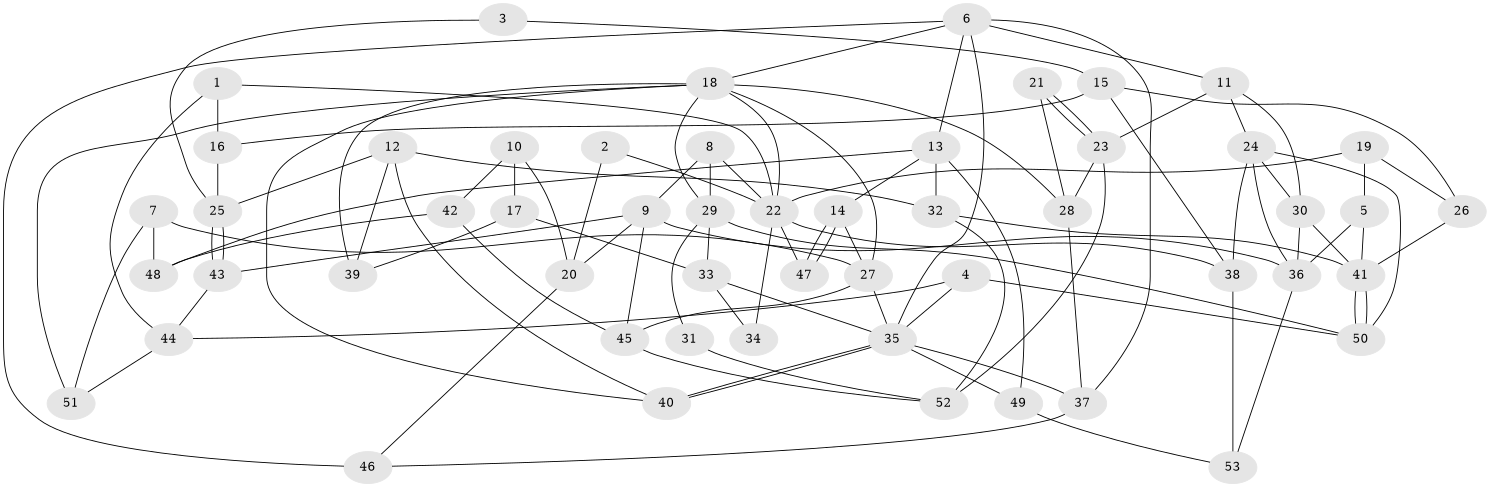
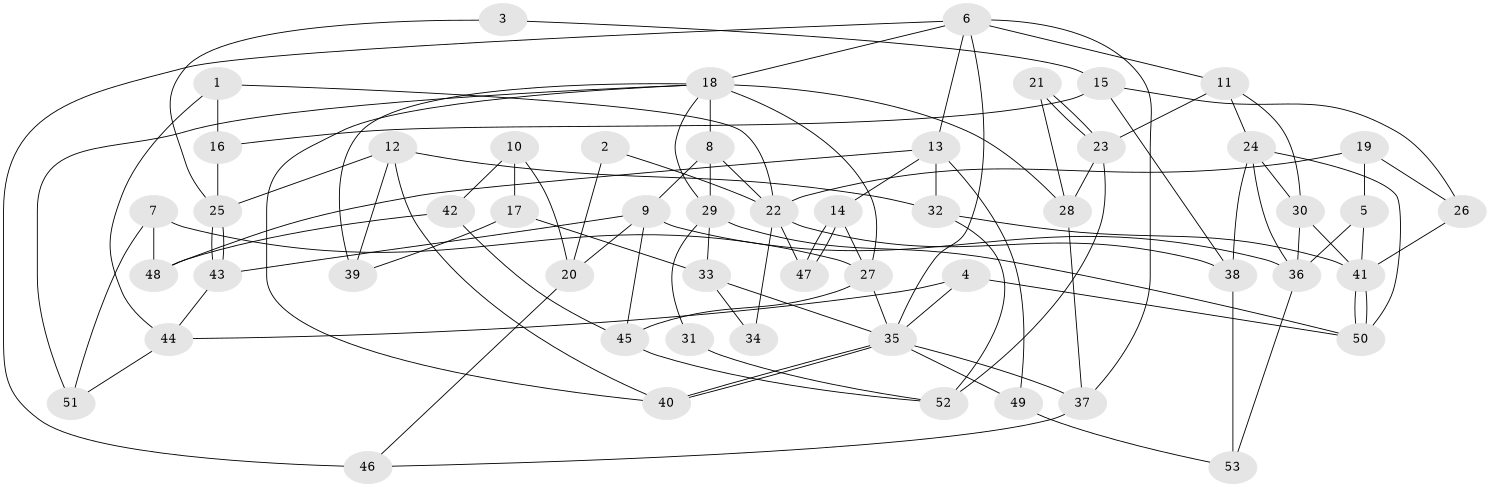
edge "18" -- "22": now "18" -- "8"
